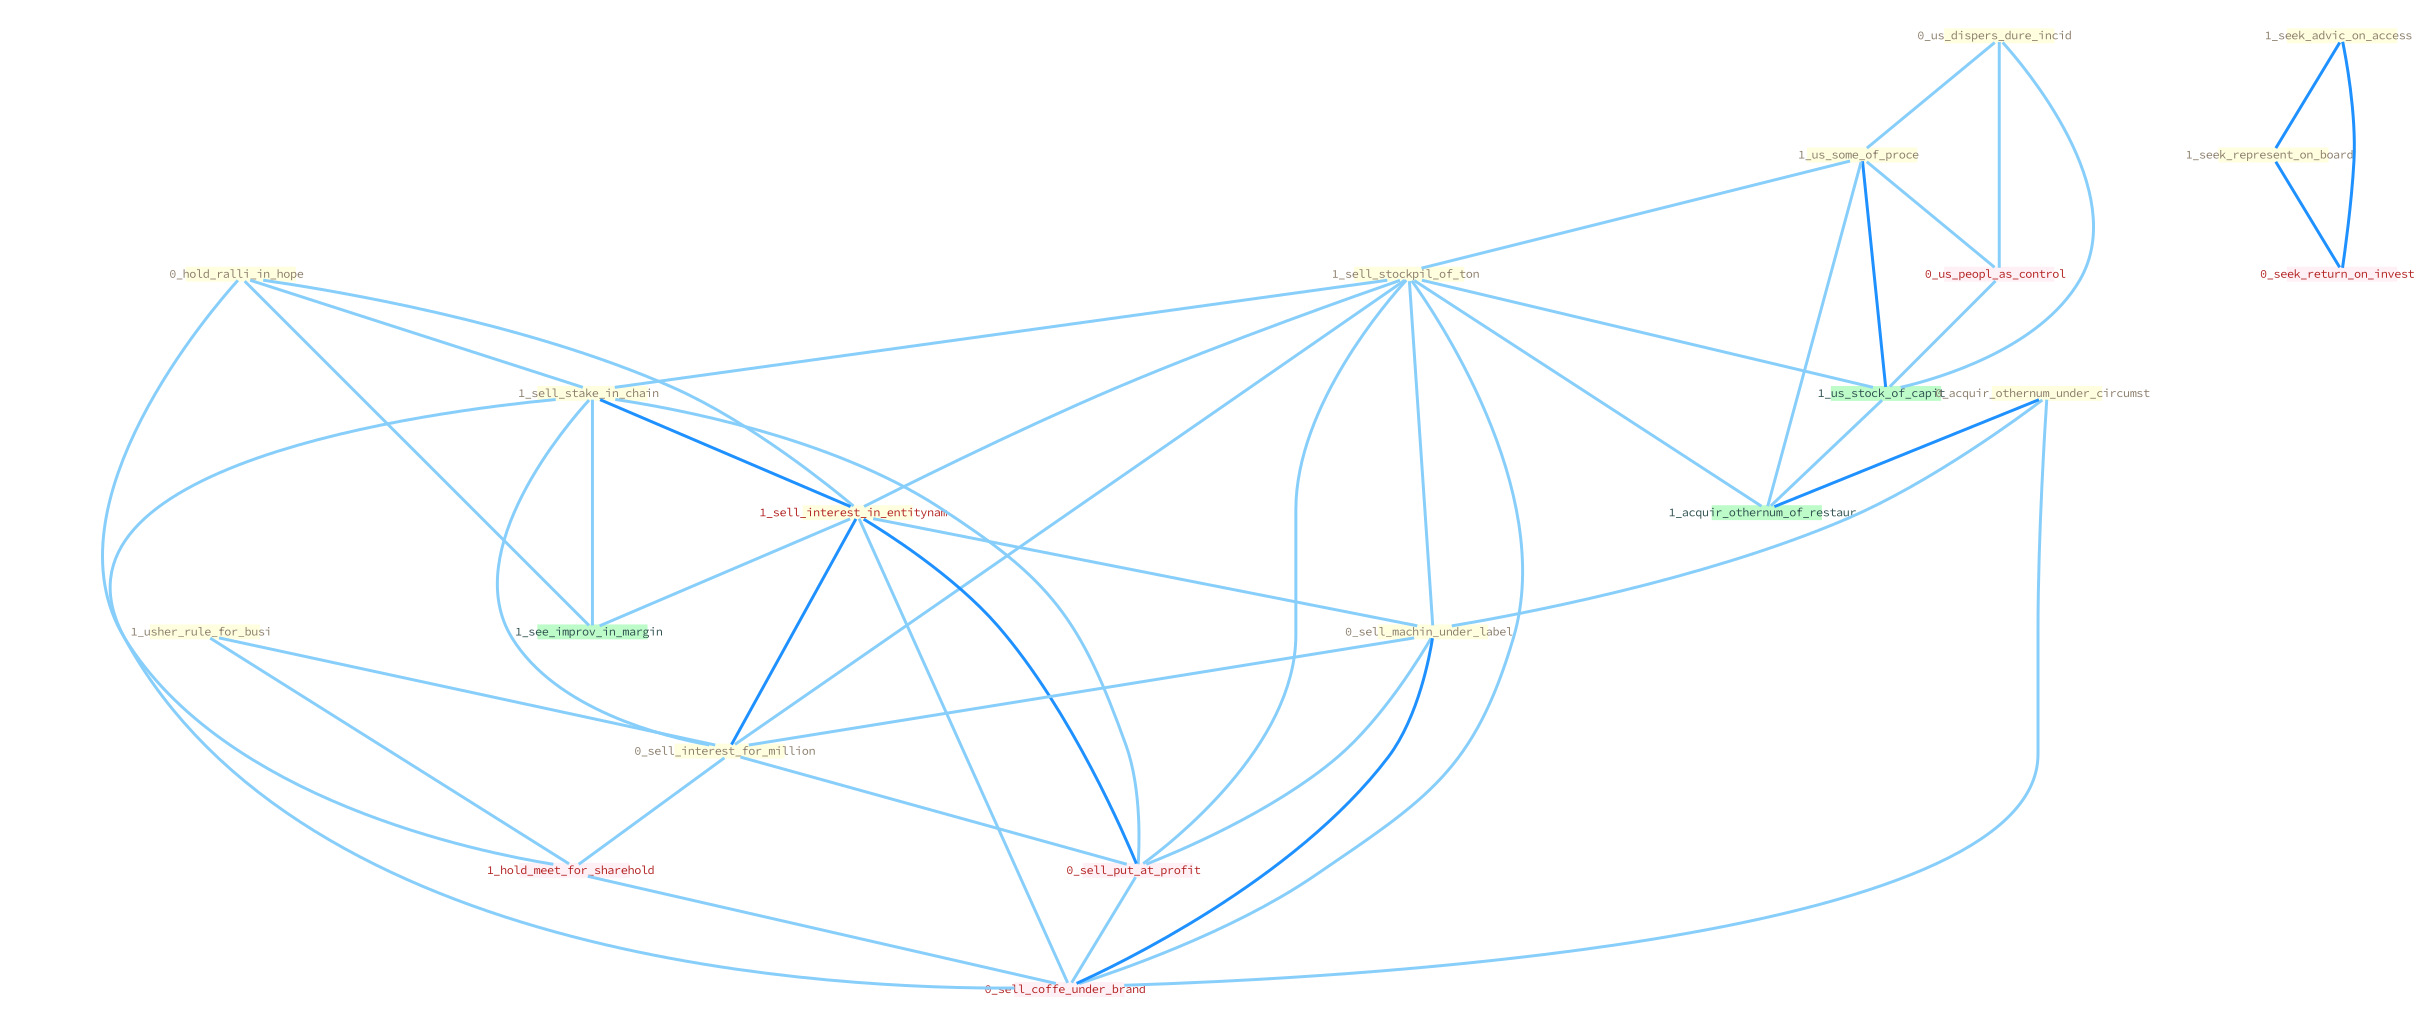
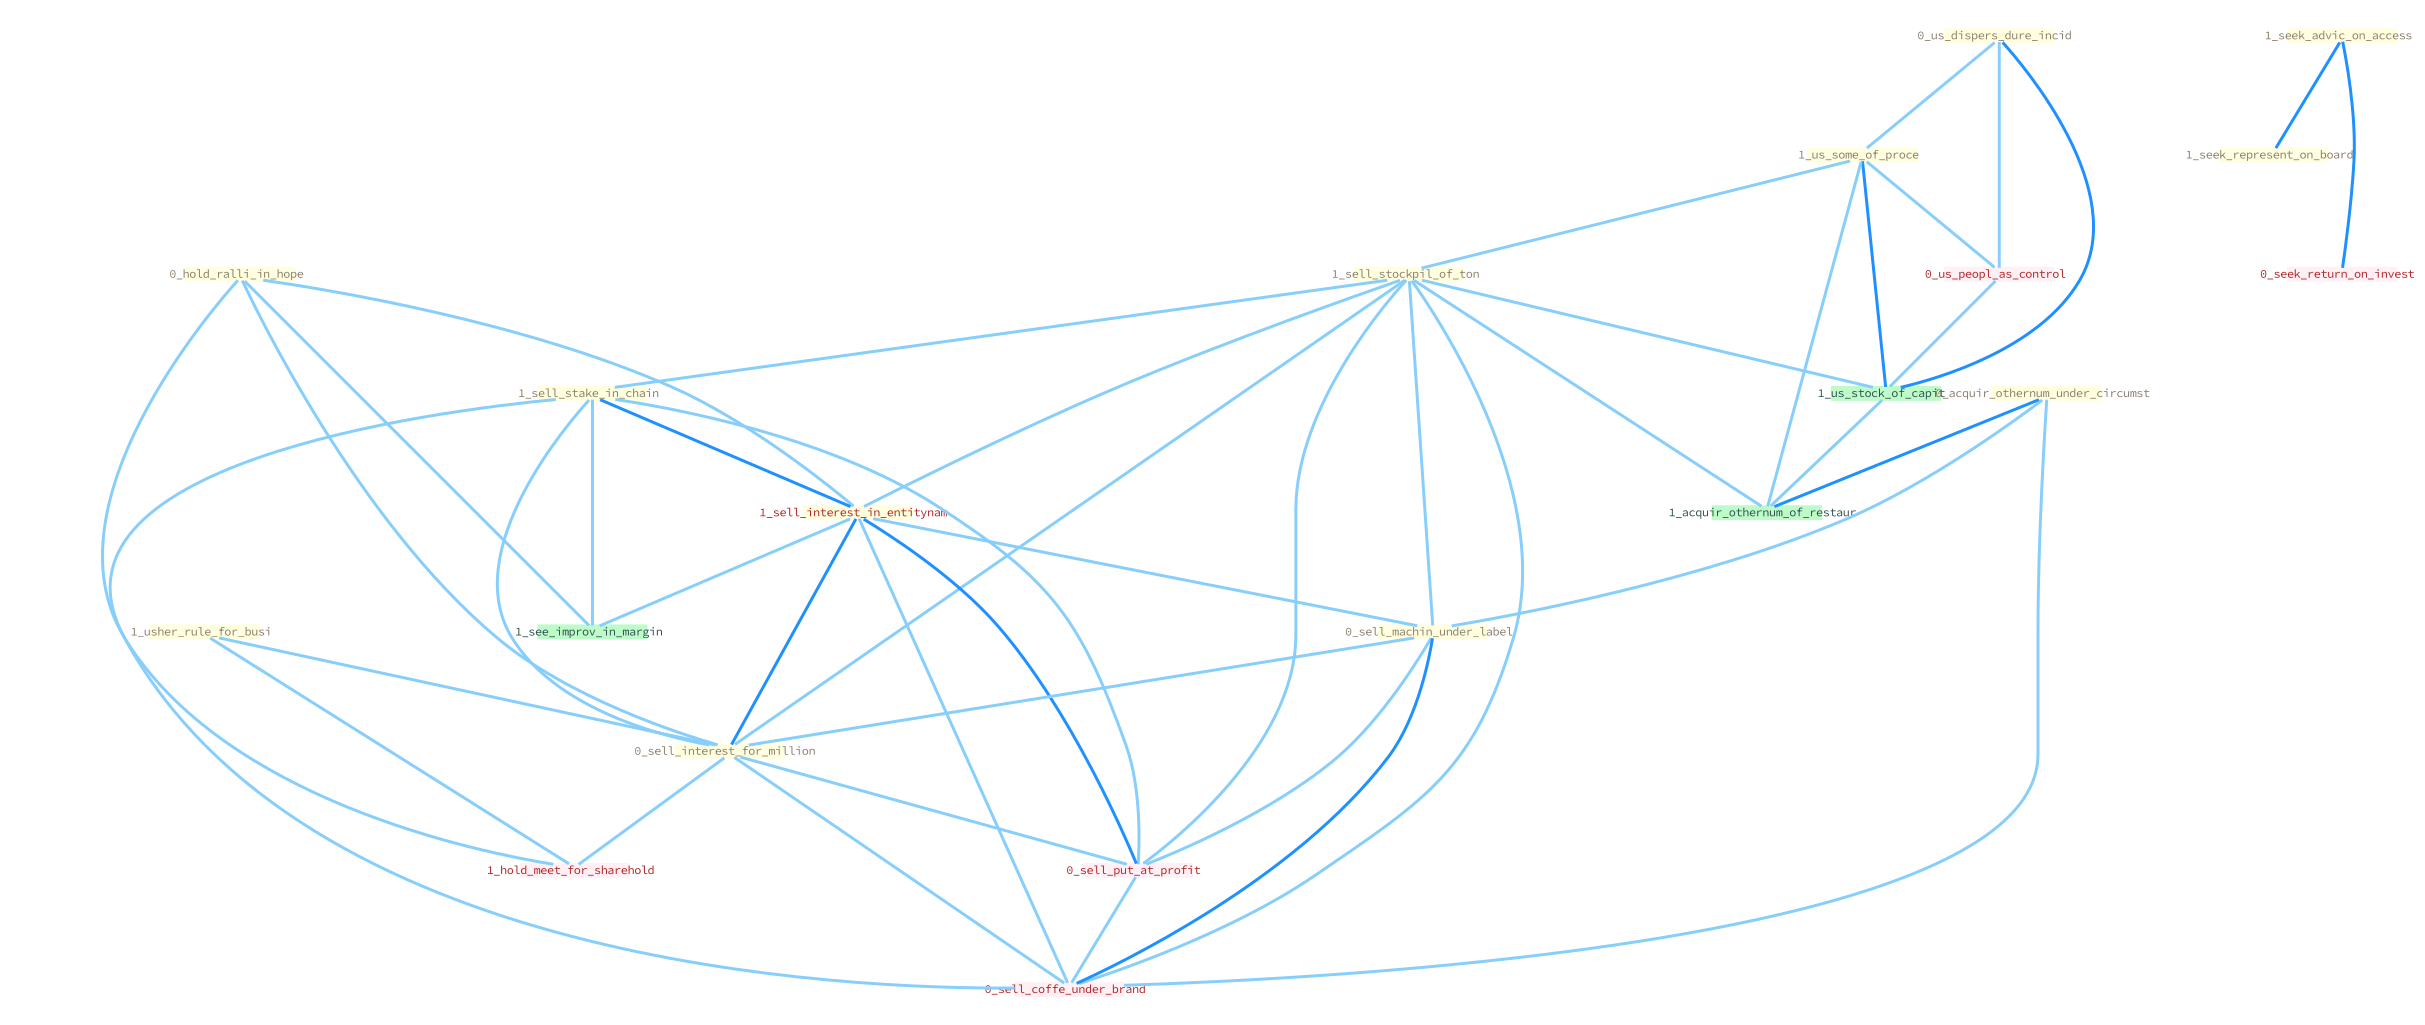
edge "1_seek_represent_on_board" -- "0_seek_return_on_invest": removed
edge "0_us_dispers_dure_incid" -- "1_us_stock_of_capit": color #87cefa -> #1e90ff
edge "0_hold_ralli_in_hope" -- "1_sell_stake_in_chain": now "0_hold_ralli_in_hope" -- "0_sell_interest_for_million"
edge "1_hold_meet_for_sharehold" -- "0_sell_coffe_under_brand": now "0_sell_interest_for_million" -- "0_sell_coffe_under_brand"
